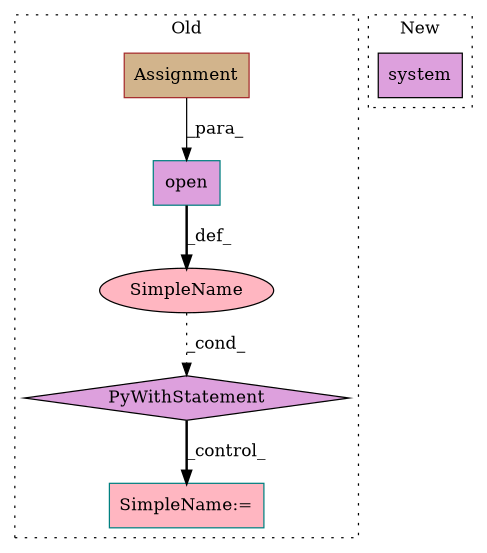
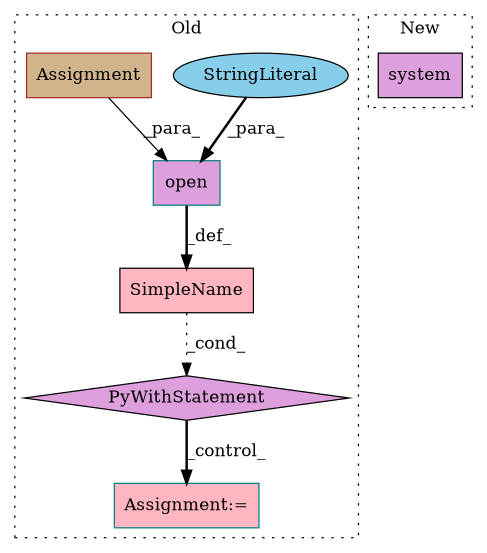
node "StringLiteral": added
node "SimpleName": shape ellipse -> box
node "SimpleName:=": label "SimpleName:=" -> "Assignment:="
